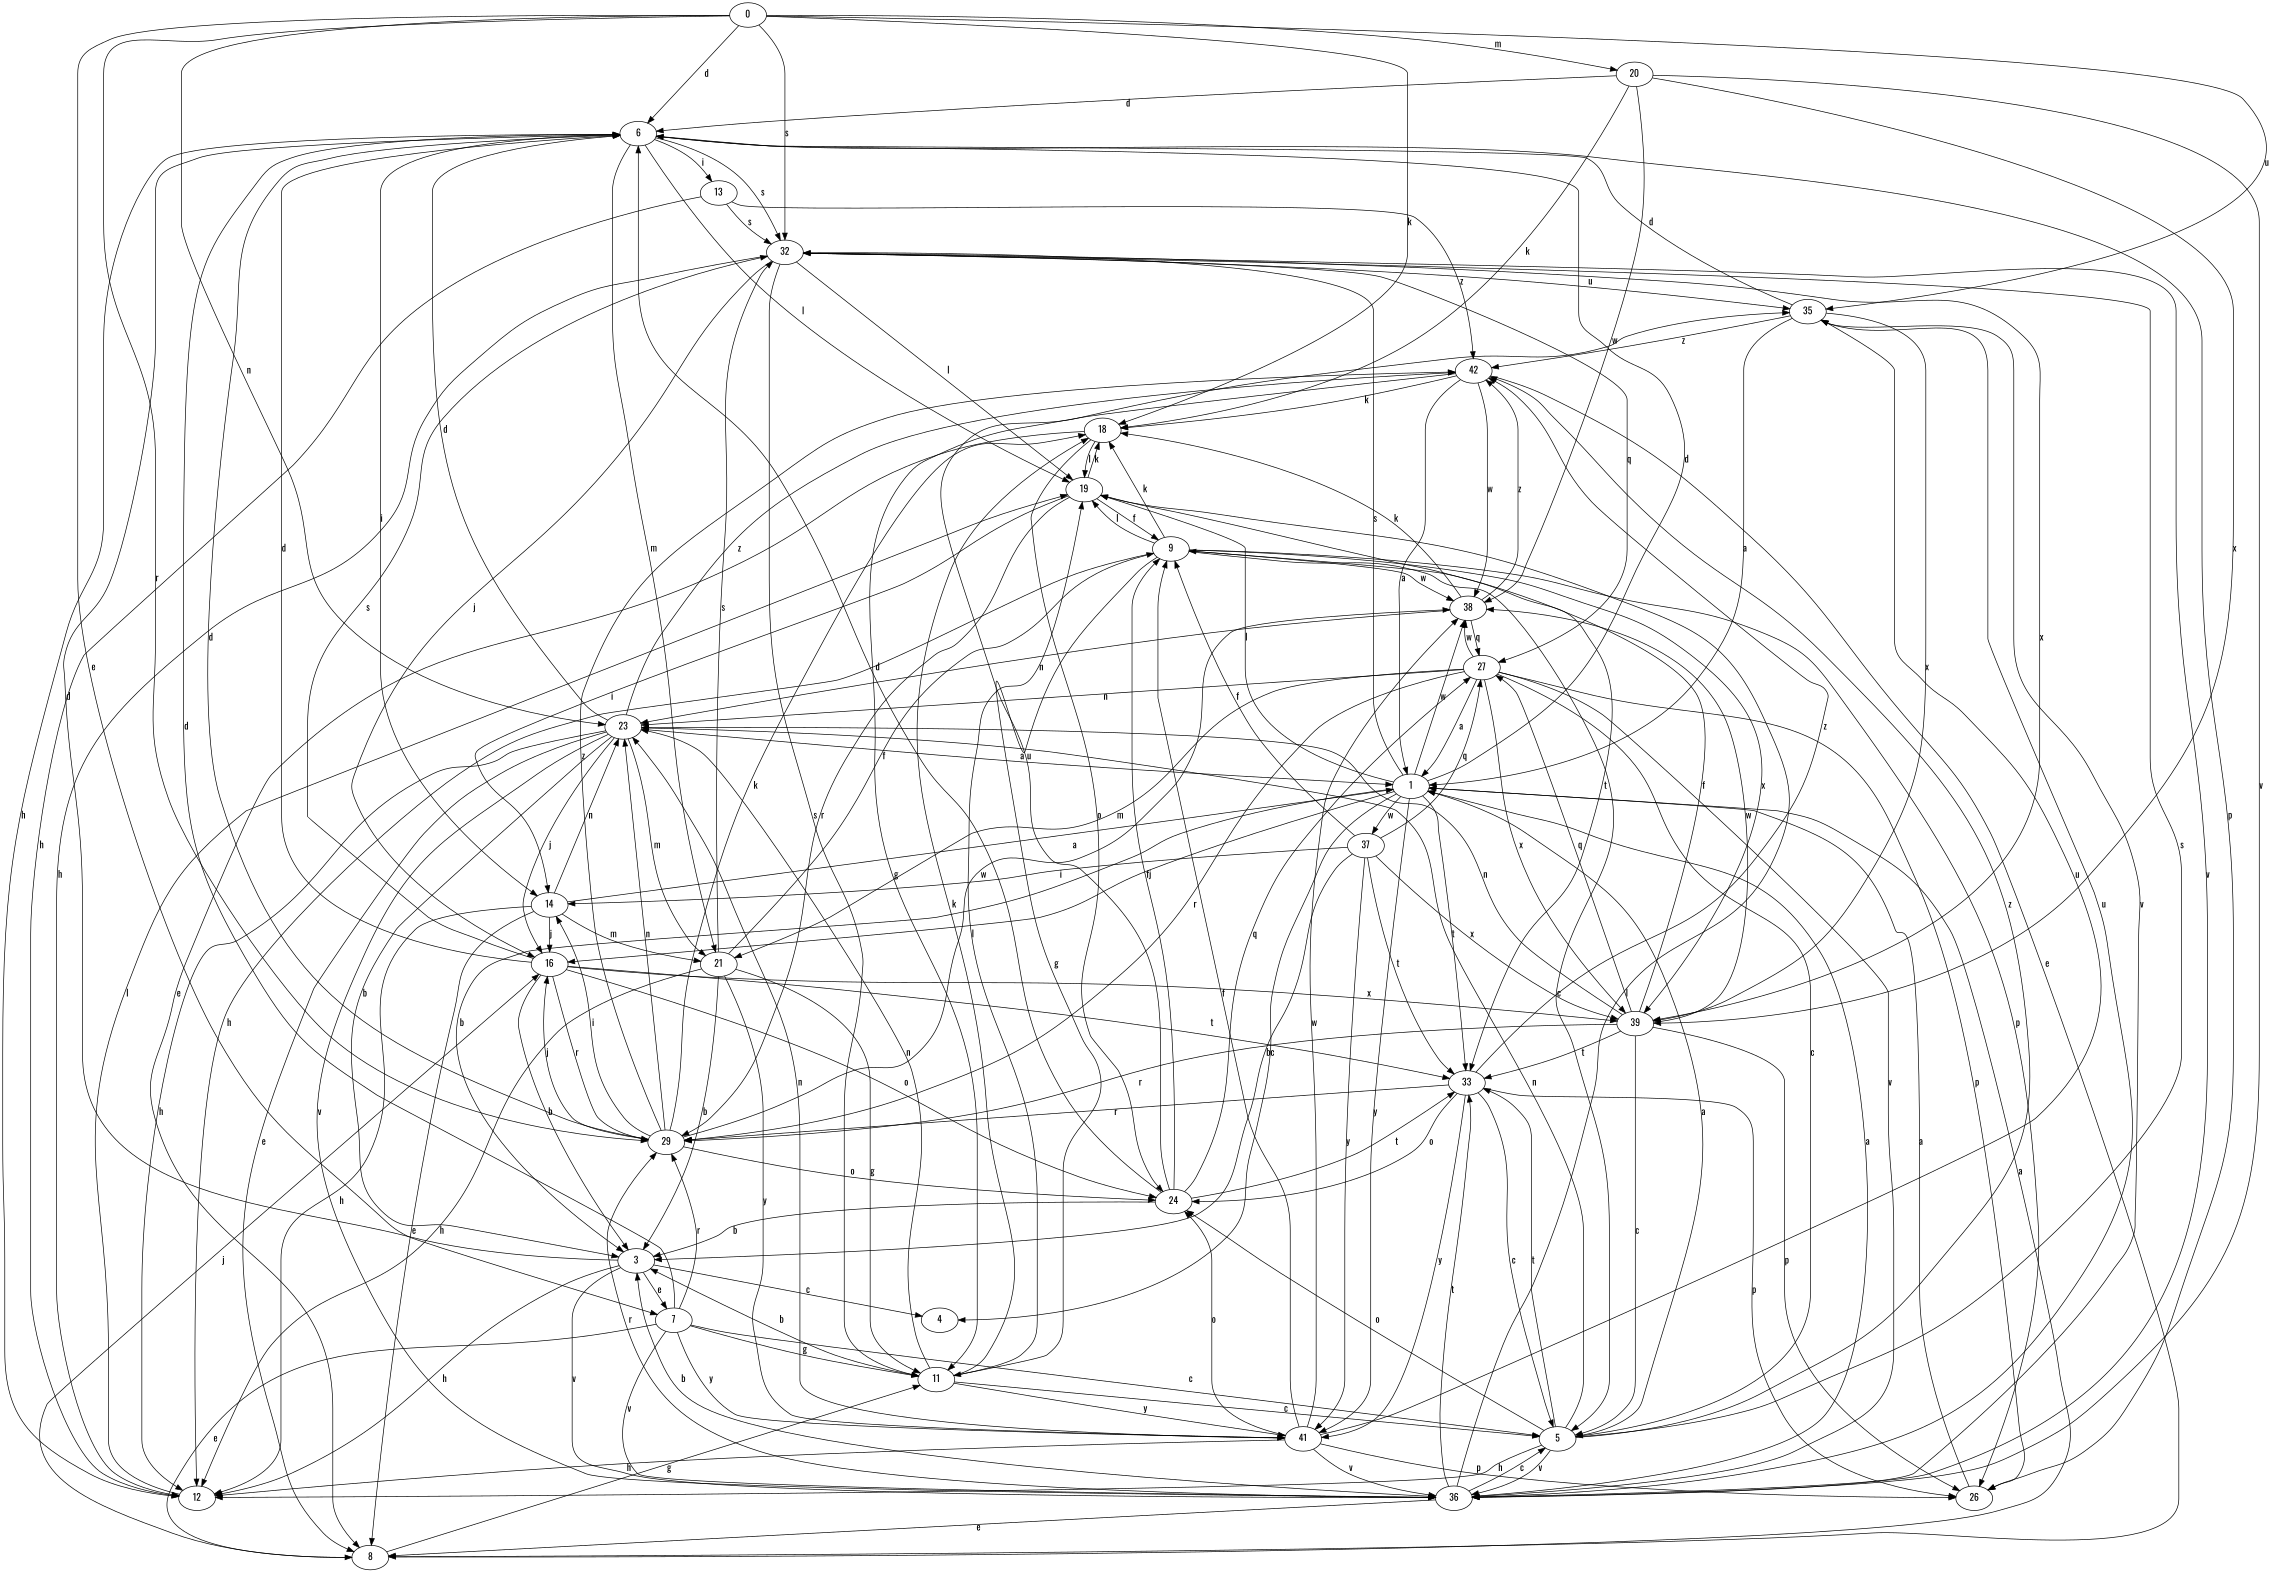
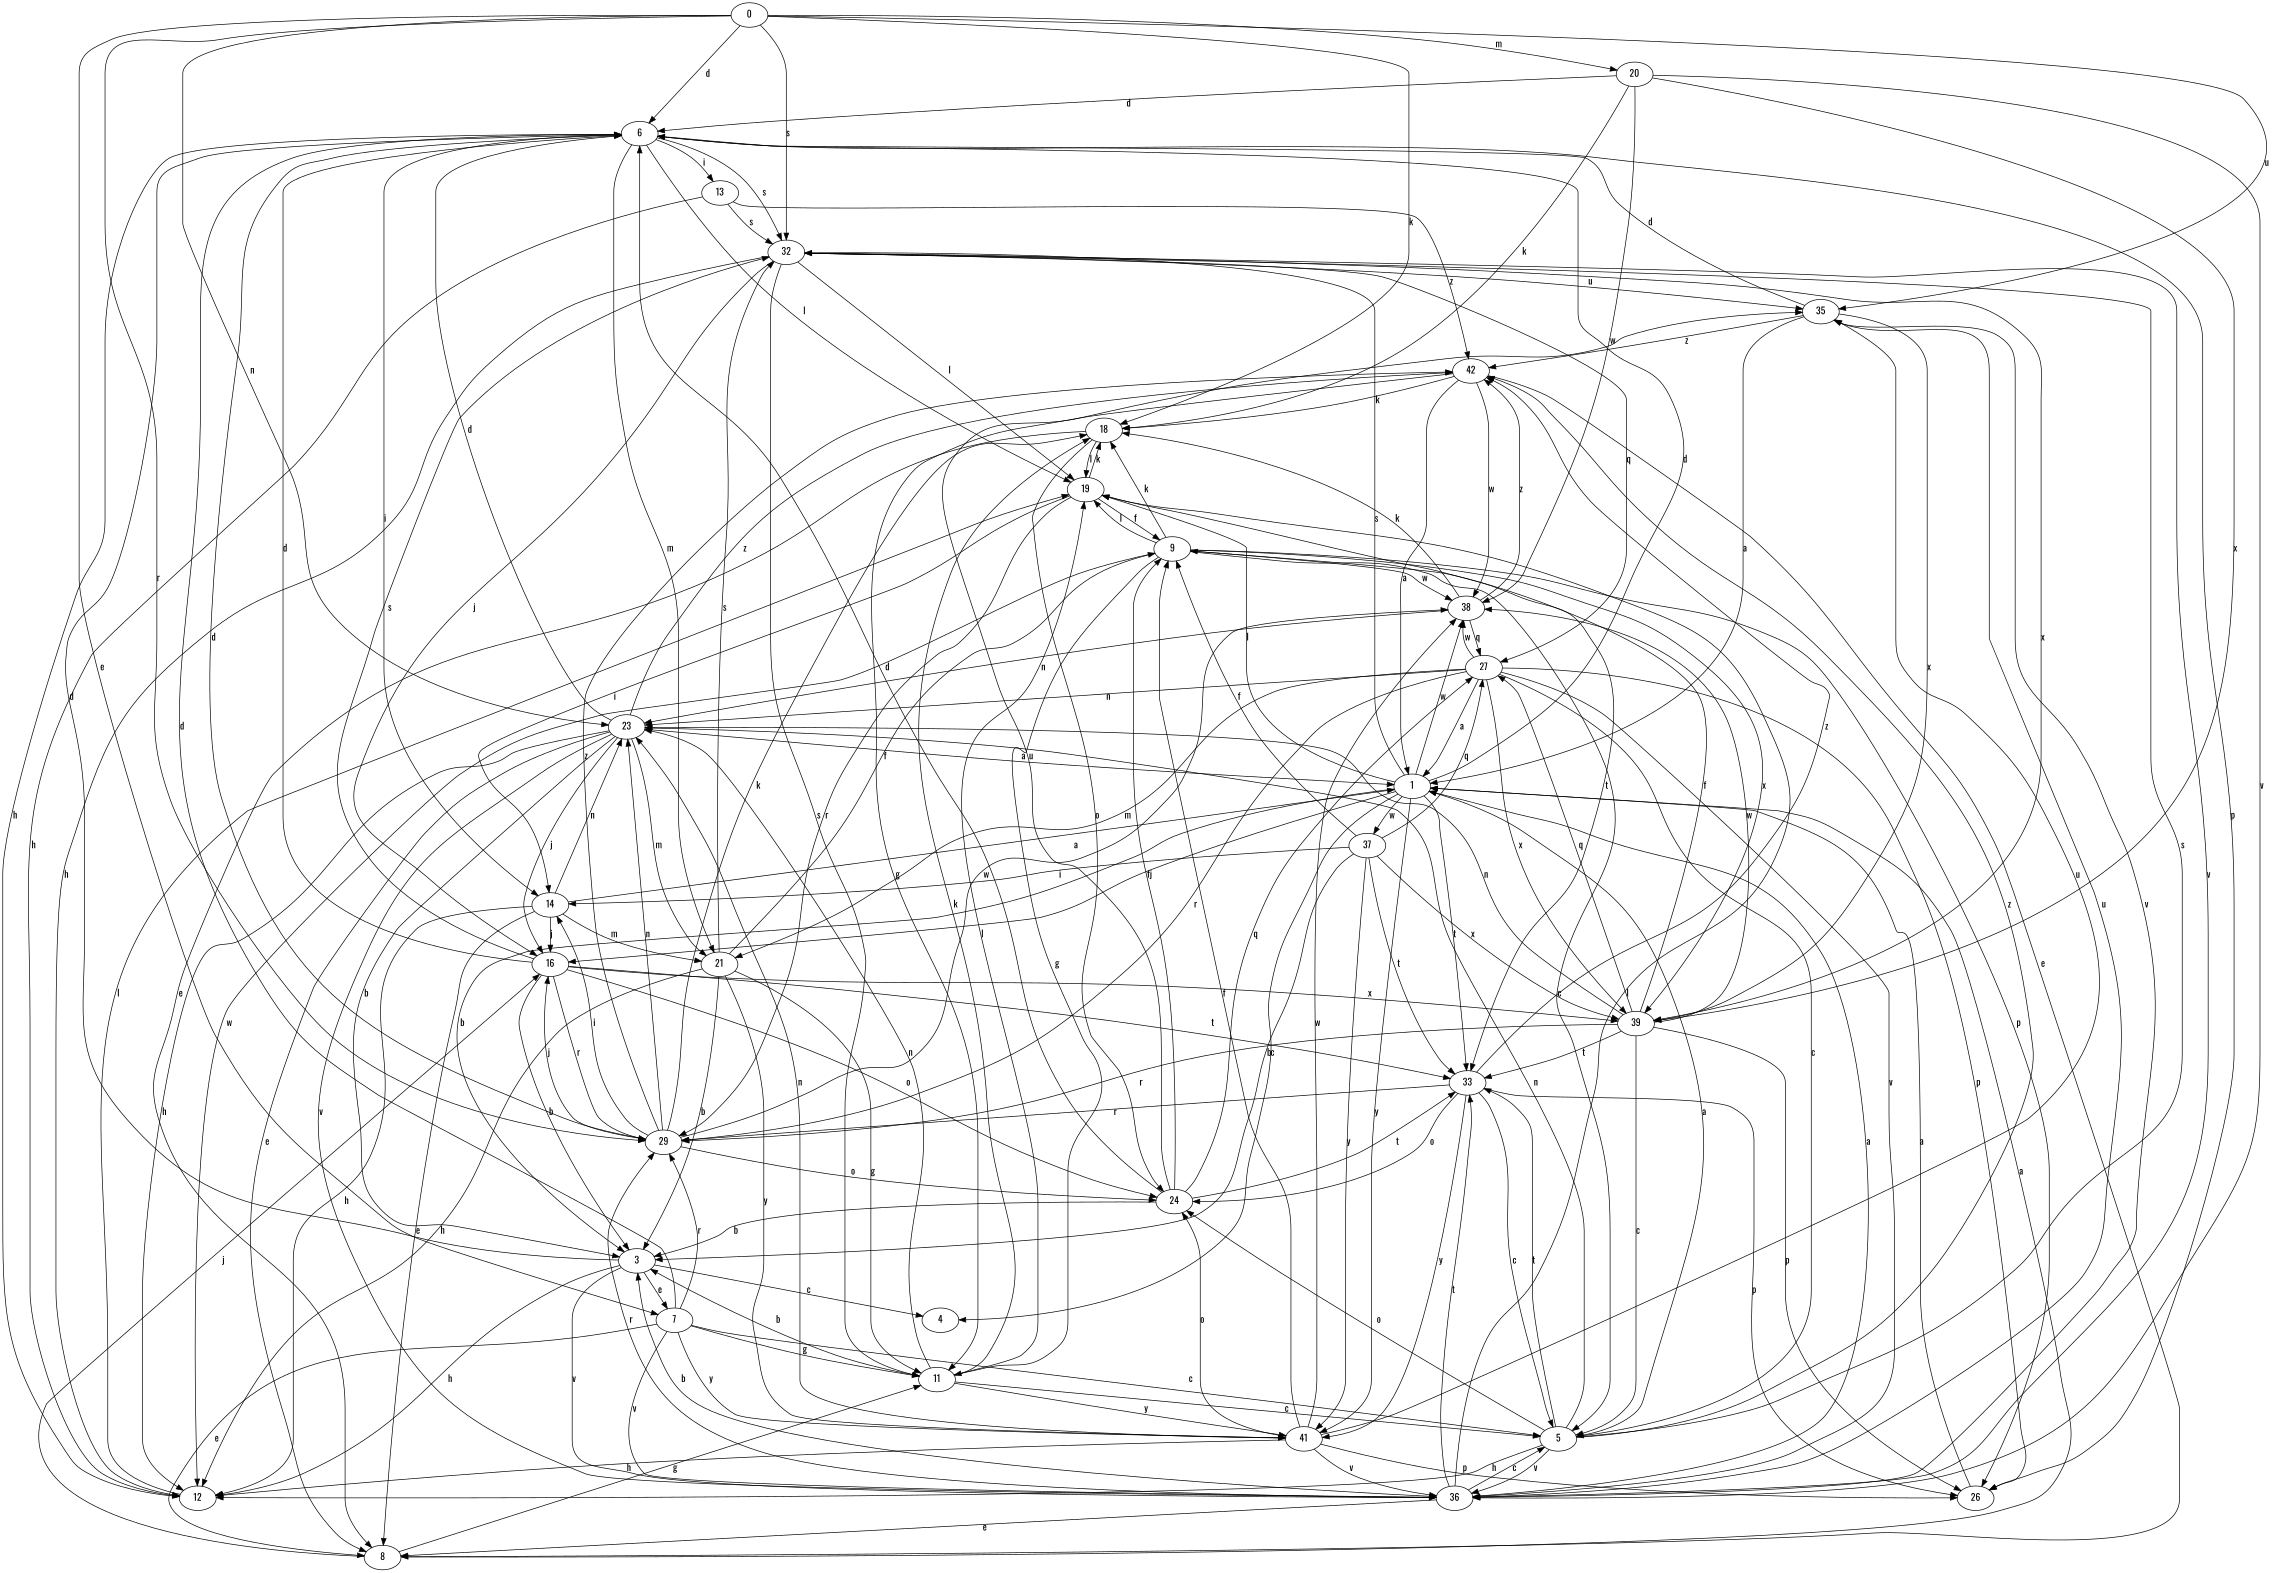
edge "9" -> "12": label "h" -> "w"
